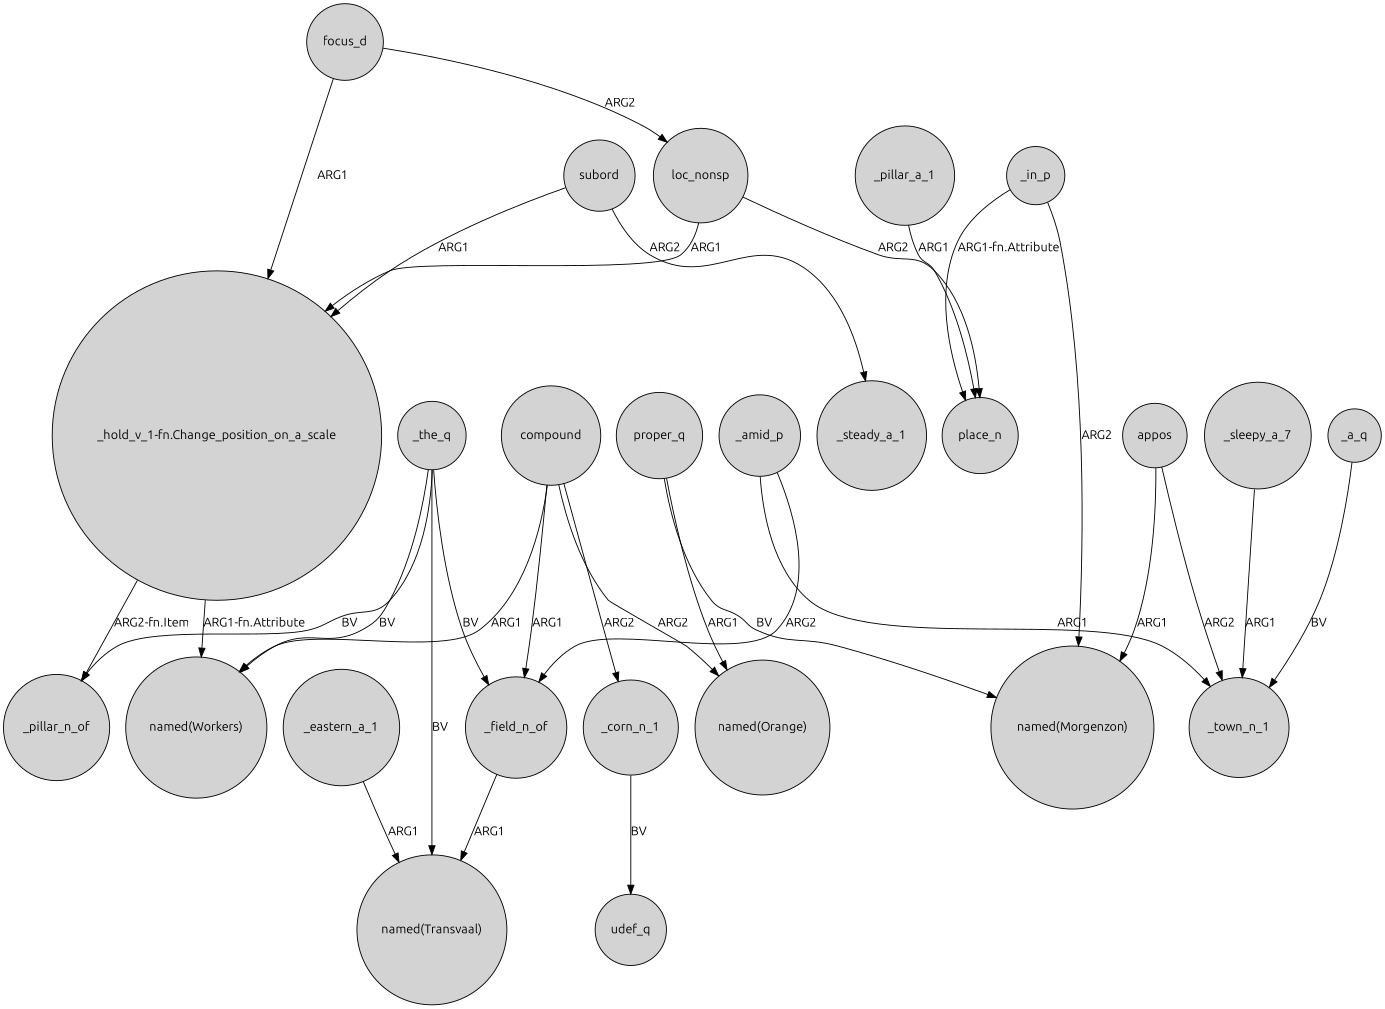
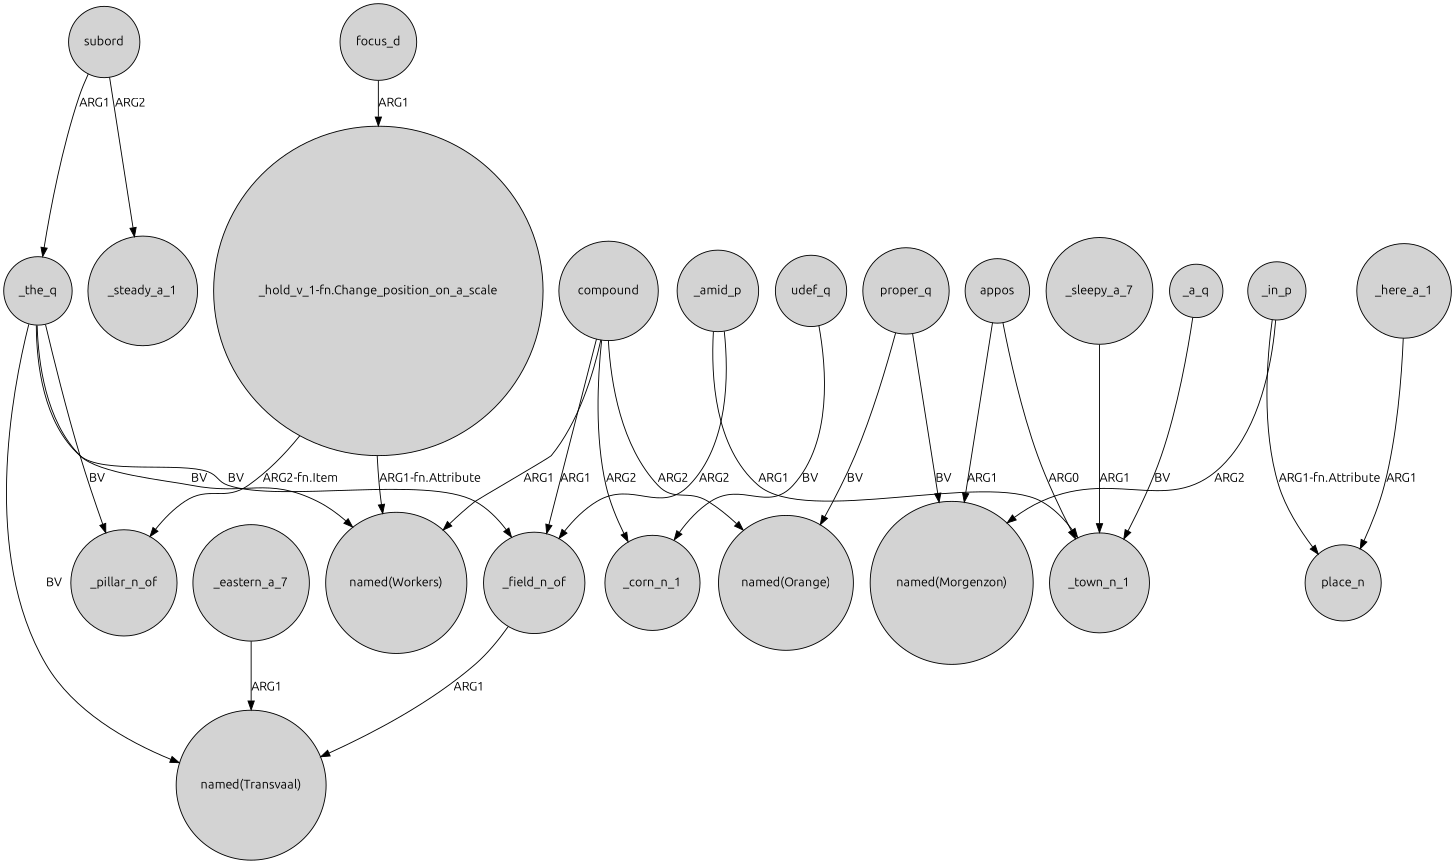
node "loc_nonsp": removed
node "_pillar_a_1": label "_pillar_a_1" -> "_here_a_1"
edge "subord" -> "_hold_v_1-fn.Change_position_on_a_scale": now "subord" -> "_the_q"
edge "proper_q" -> "named(Orange)": label "ARG1" -> "BV"
edge "appos" -> "_town_n_1": label "ARG2" -> "ARG0"
node "_eastern_a_1": label "_eastern_a_1" -> "_eastern_a_7"
edge "_corn_n_1" -> "udef_q": reversed
